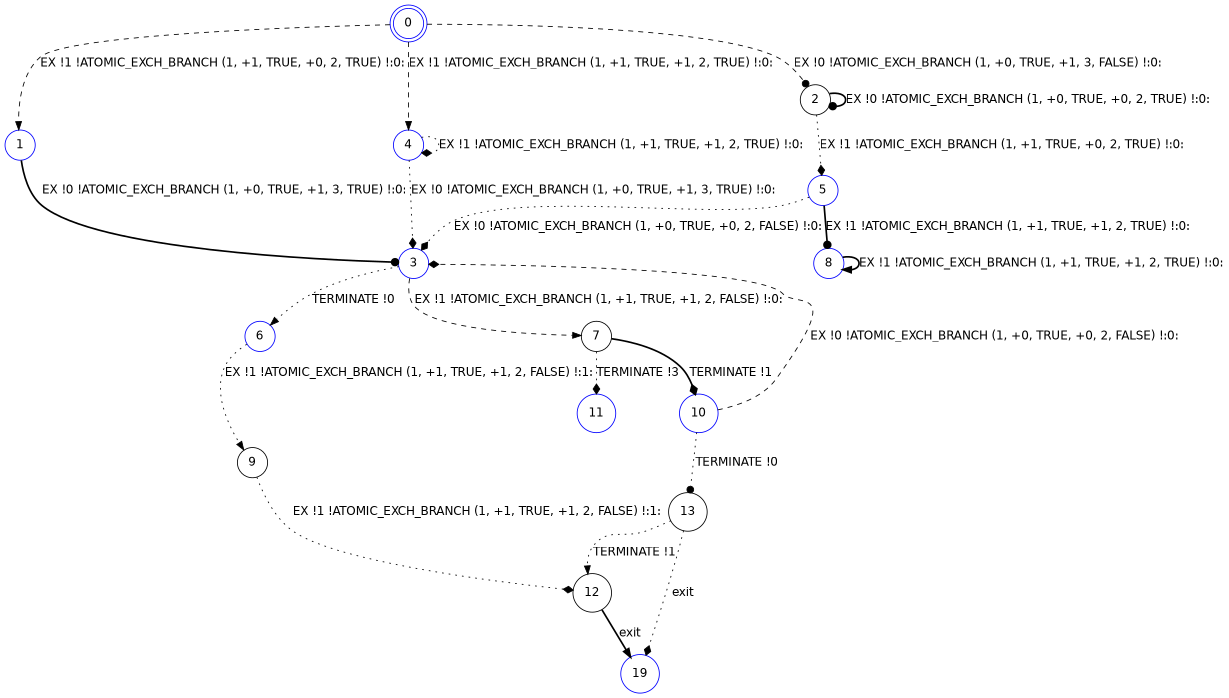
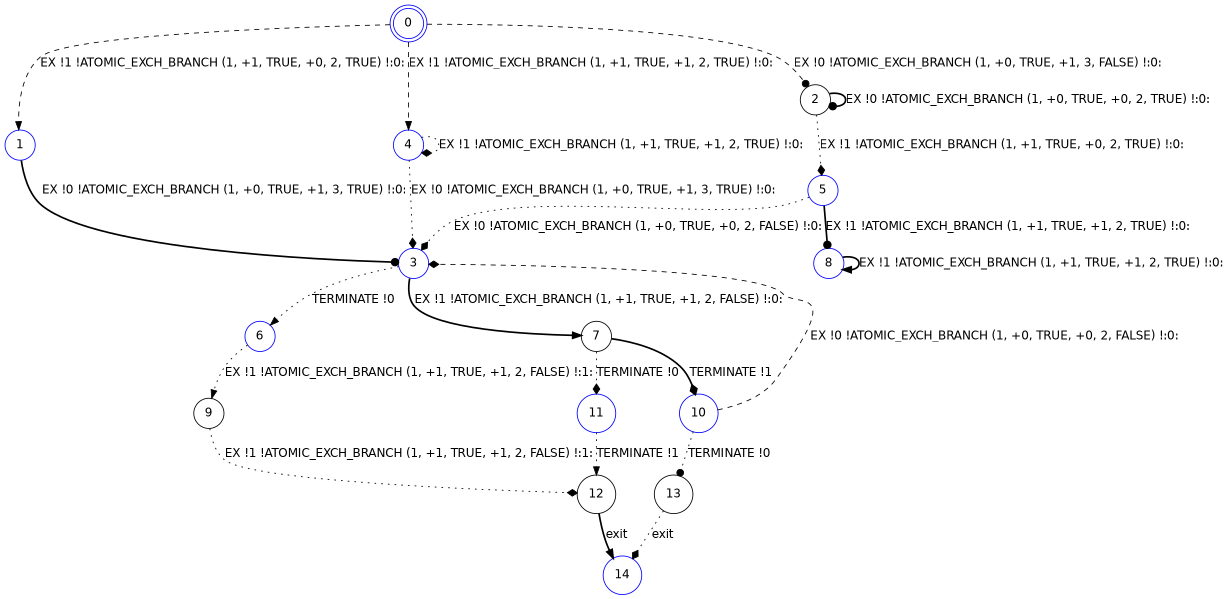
edge "3" -> "7": style dashed -> bold
edge "7" -> "11": label "TERMINATE !3" -> "TERMINATE !0"
edge "13" -> "12": now "11" -> "12"
node "19": label "19" -> "14"
